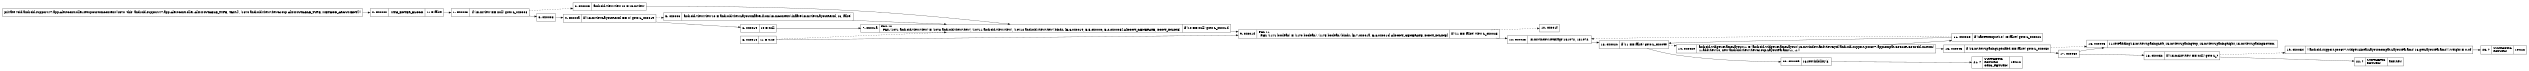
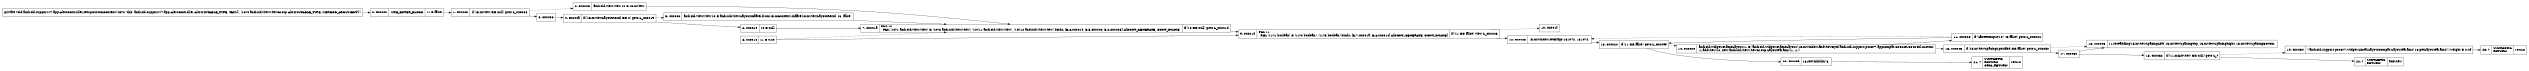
node "18: 0x0052": text "if (r5.mListView == null) goto L_?" -> "if (r1.mListView == null) goto L_?"
